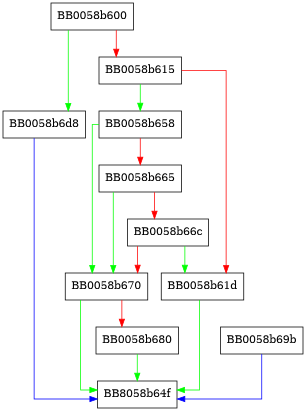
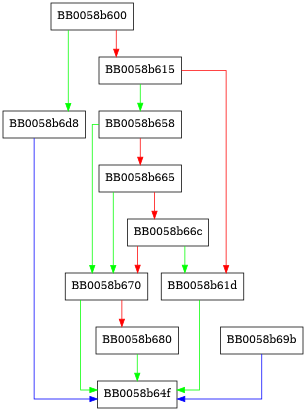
node "BB8058b64f": label "BB8058b64f" -> "BB0058b64f"
